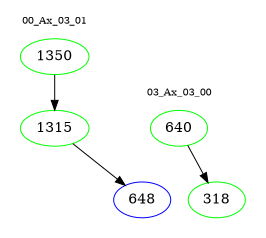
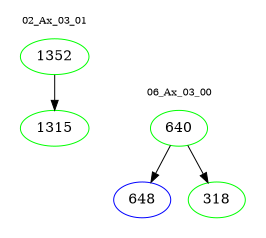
cluster "00_Ax_03_01": label "00_Ax_03_01" -> "02_Ax_03_01"
node "1350": label "1350" -> "1352"
cluster "03_Ax_03_00": label "03_Ax_03_00" -> "06_Ax_03_00"
edge "1315" -> "648": now "640" -> "648"
